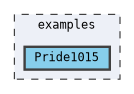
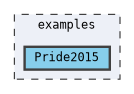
node "Pride1015": label "Pride1015" -> "Pride2015"
